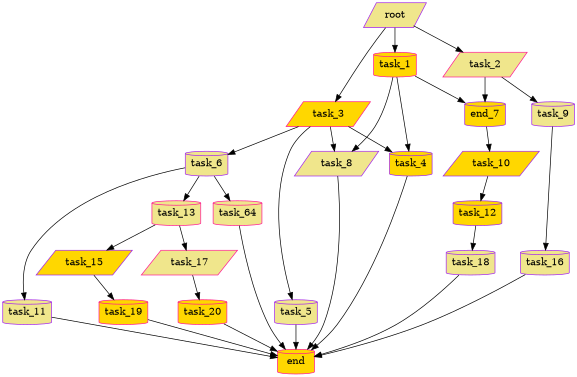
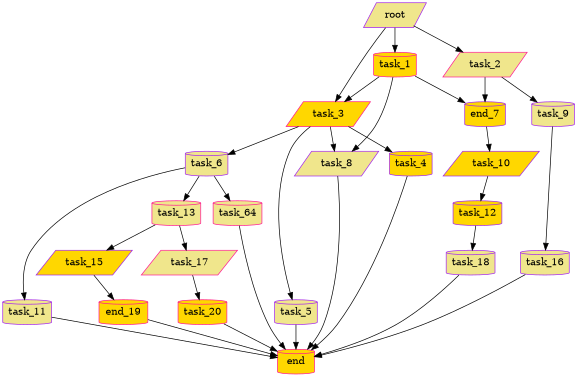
edge "task_1" -> "task_4": now "task_1" -> "task_3"
node "task_19": label "task_19" -> "end_19"
